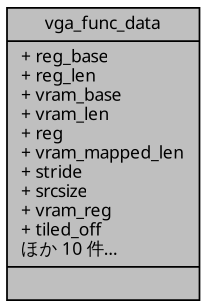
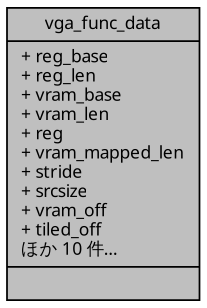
node "vga_func_data": text "+ vram_reg" -> "+ vram_off"
